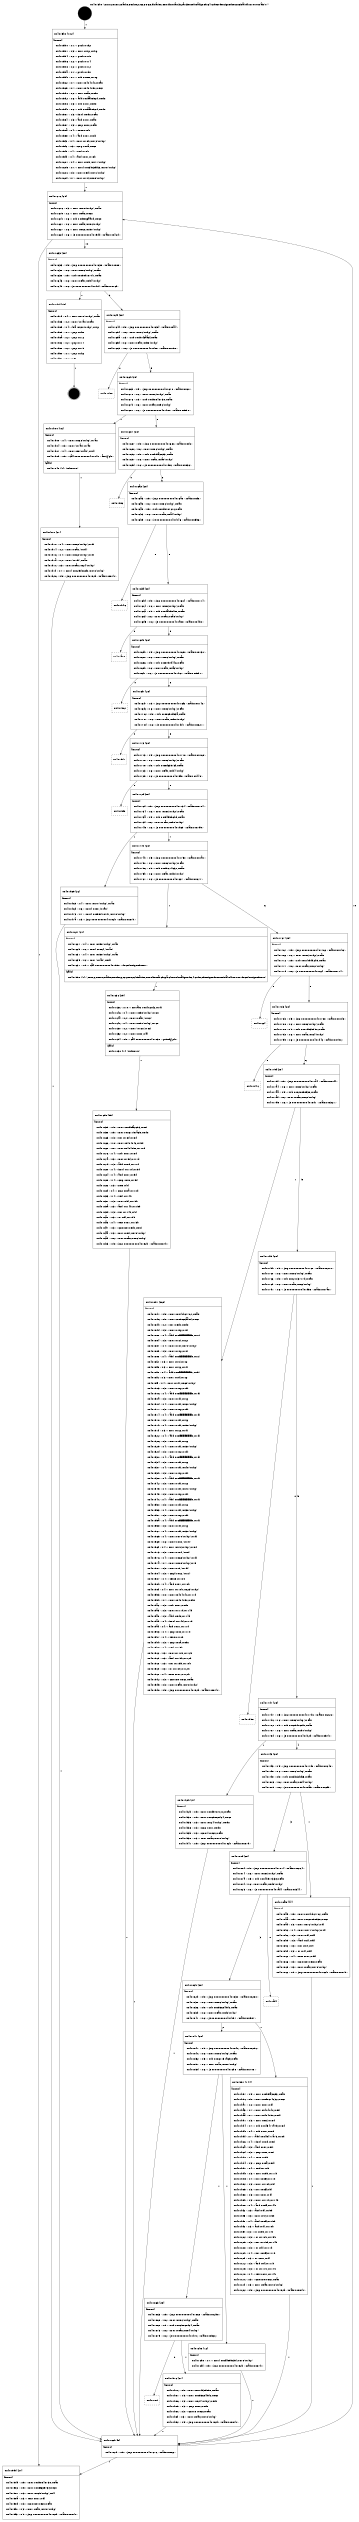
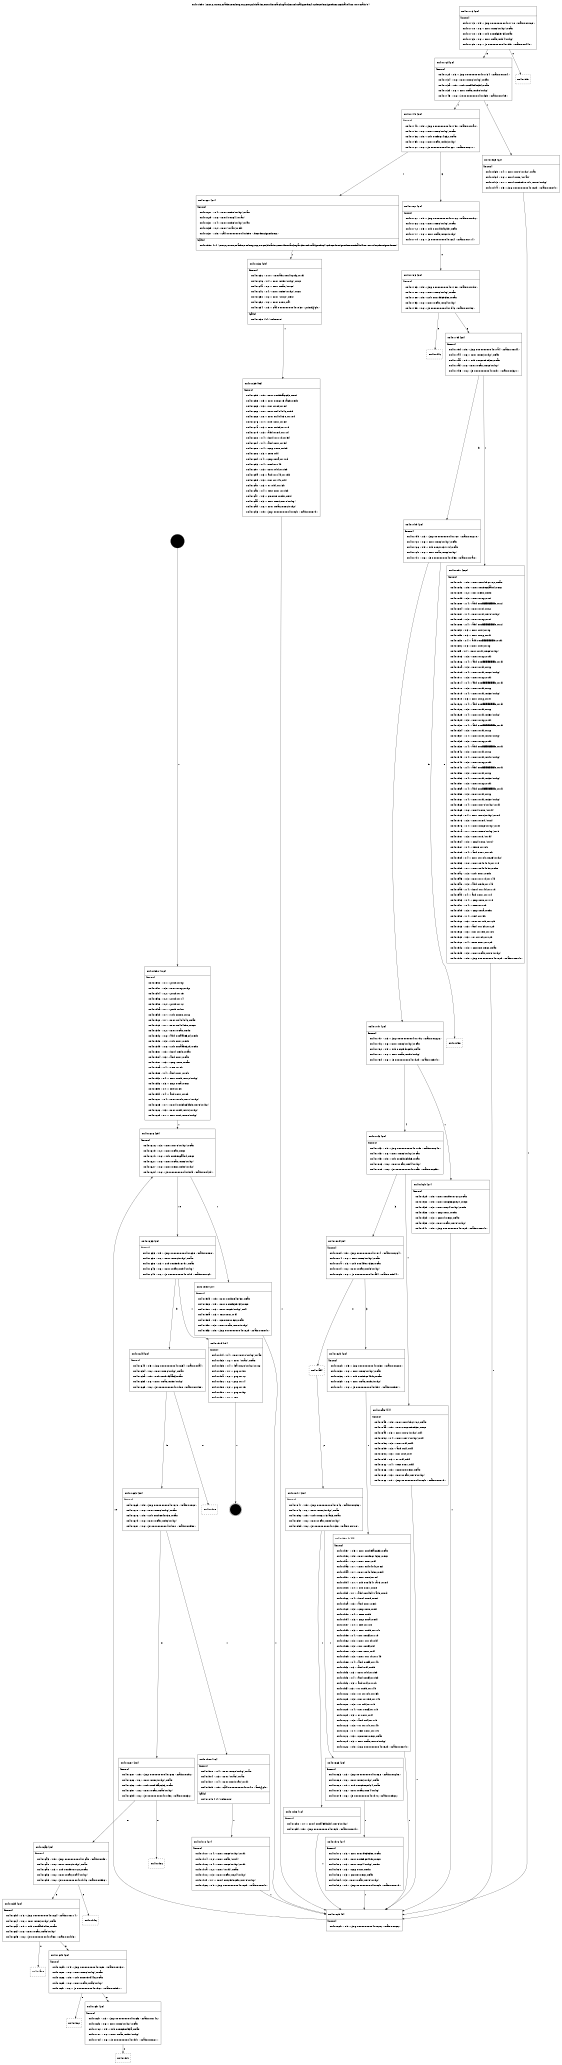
edge "0x4016f7 [28]" -> "0x401713 [28]": removed, label "8"
node "0x401cc4": removed
edge "0x40182b [28]" -> "0x401847 [28]": now "0x401af4" -> "0x401847 [28]"
node "0x40187f": removed
edge "0x401e2b [5]" -> "0x4019dd [27]": reversed
